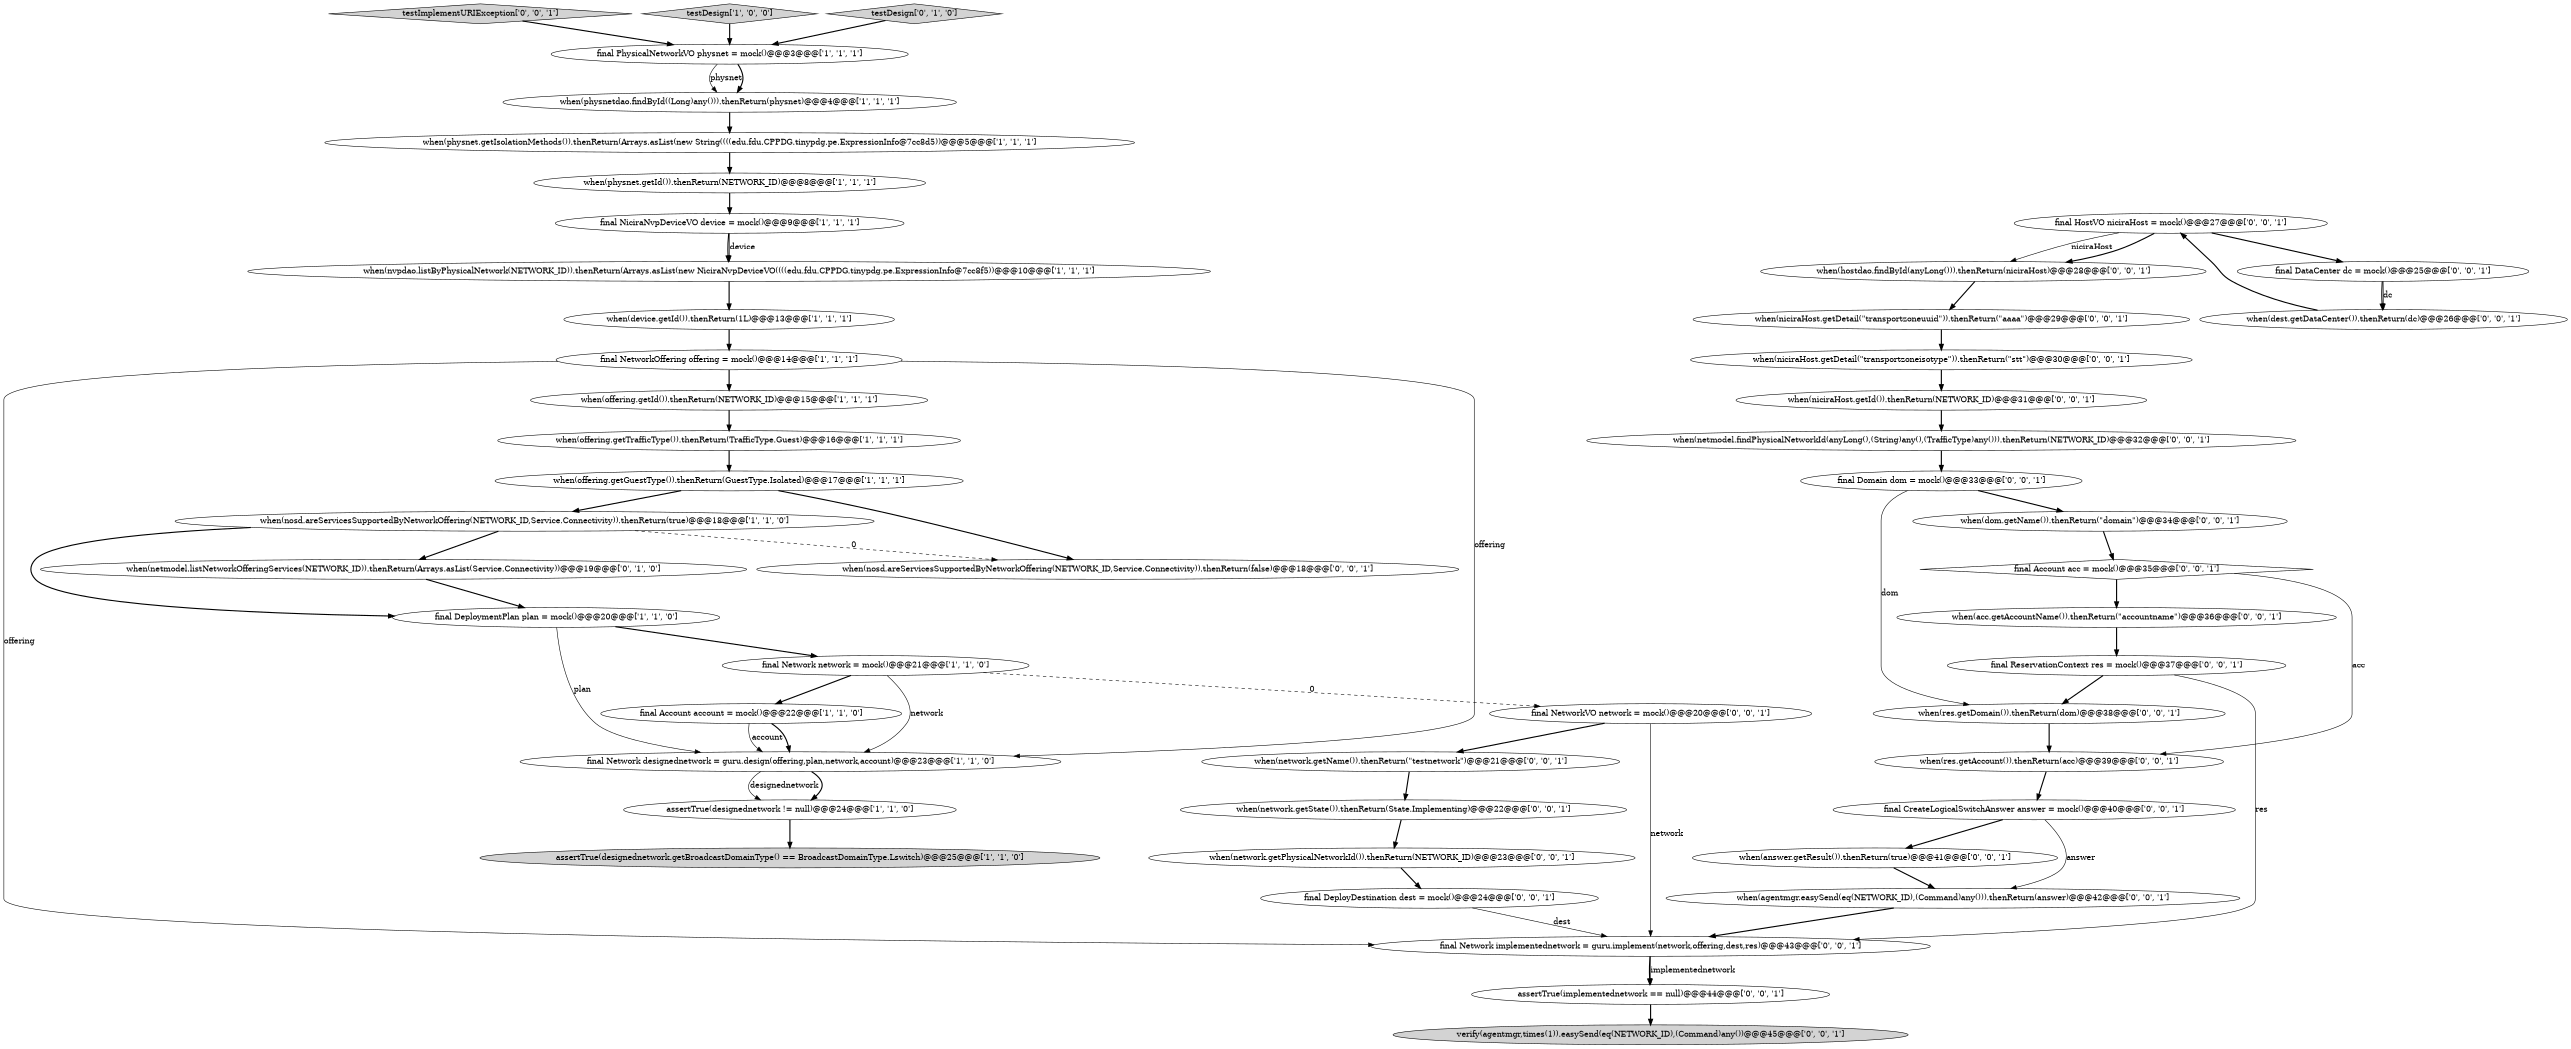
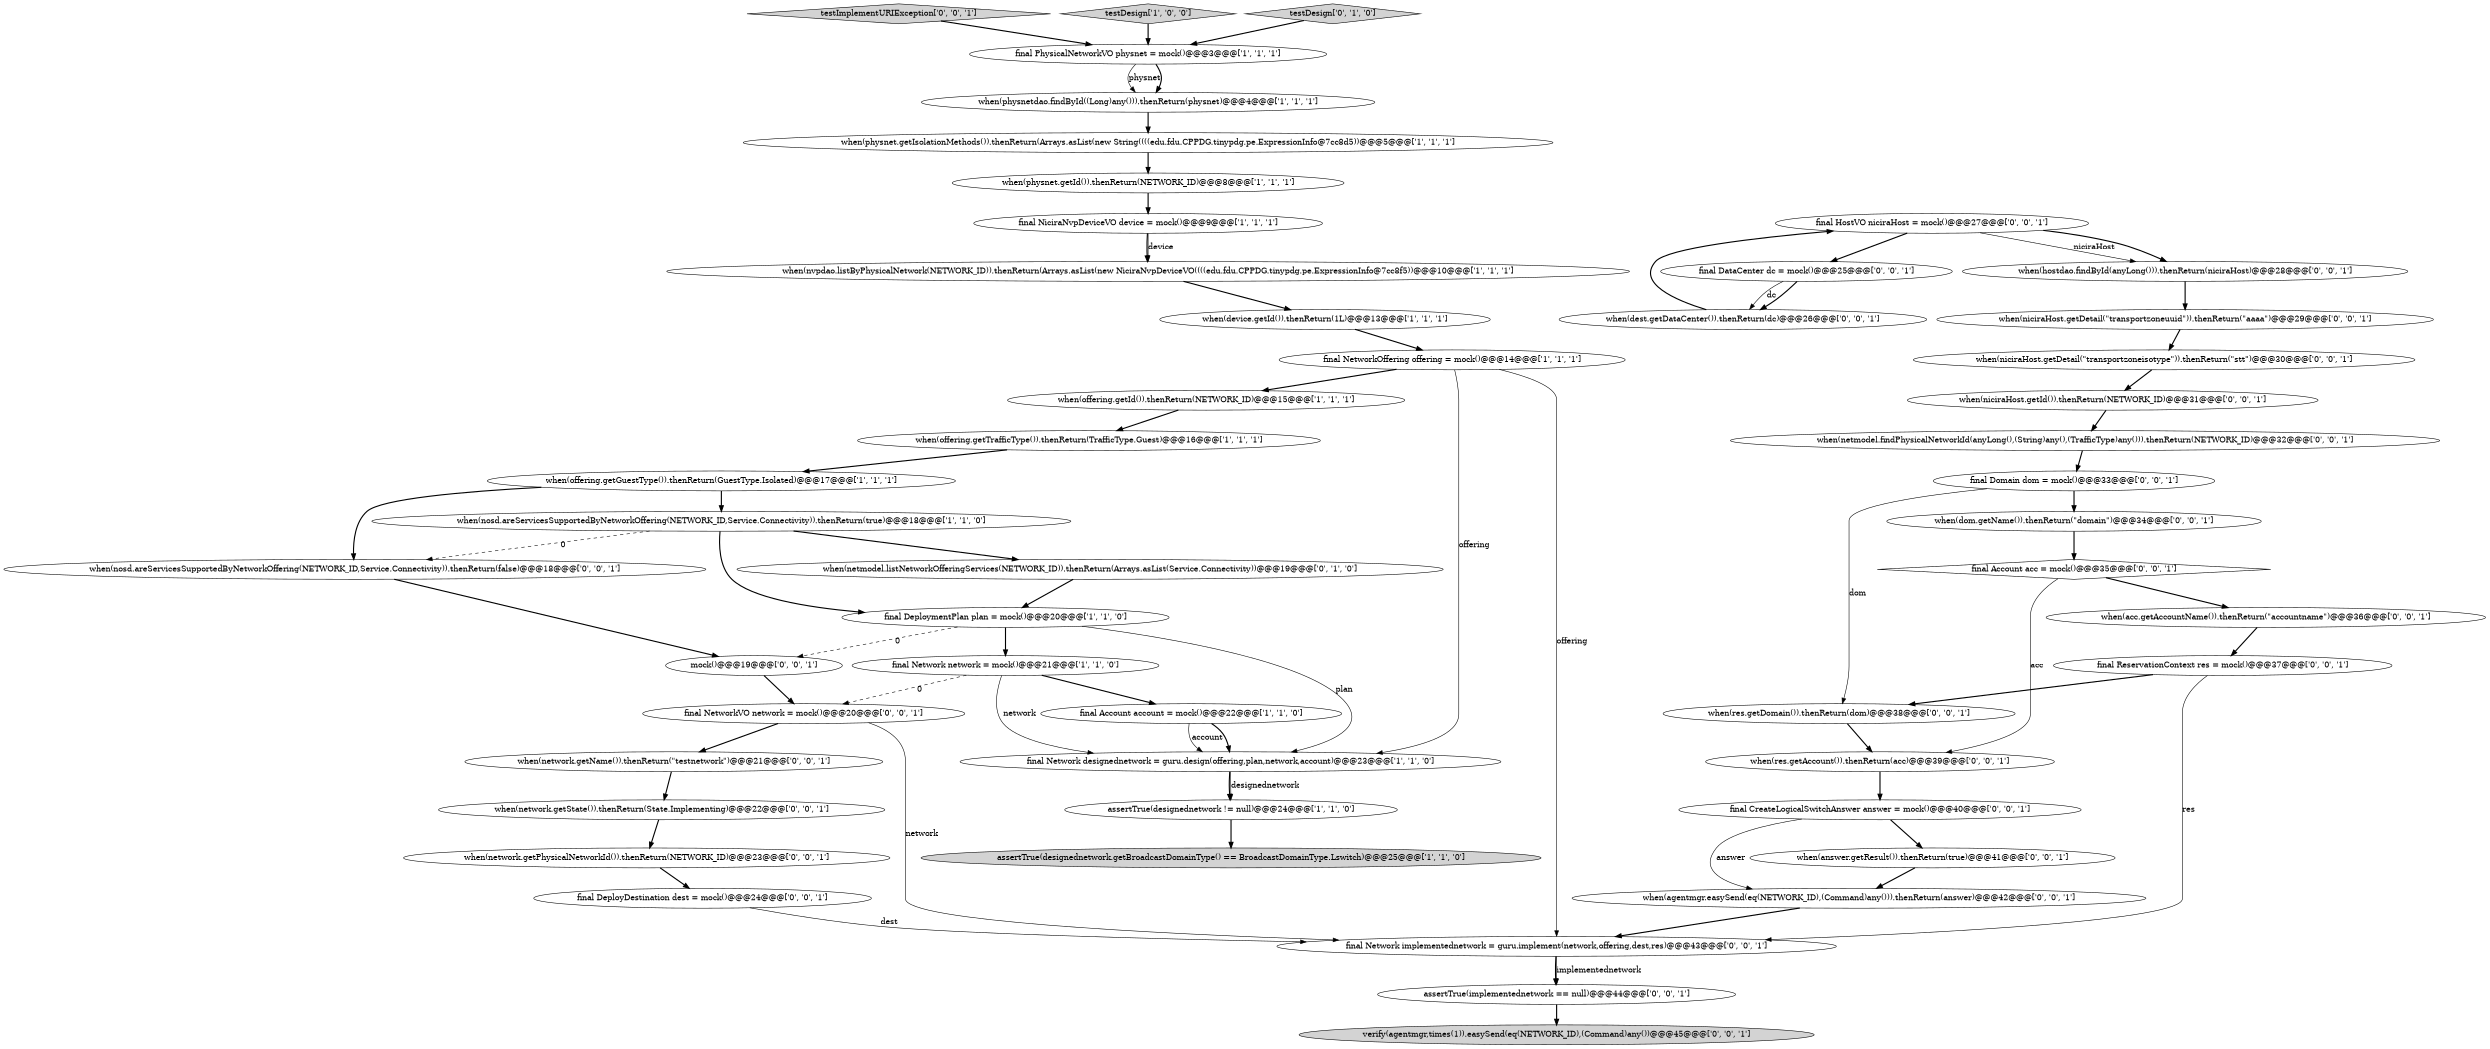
node "mock()@@@19@@@['0', '0', '1']": added
